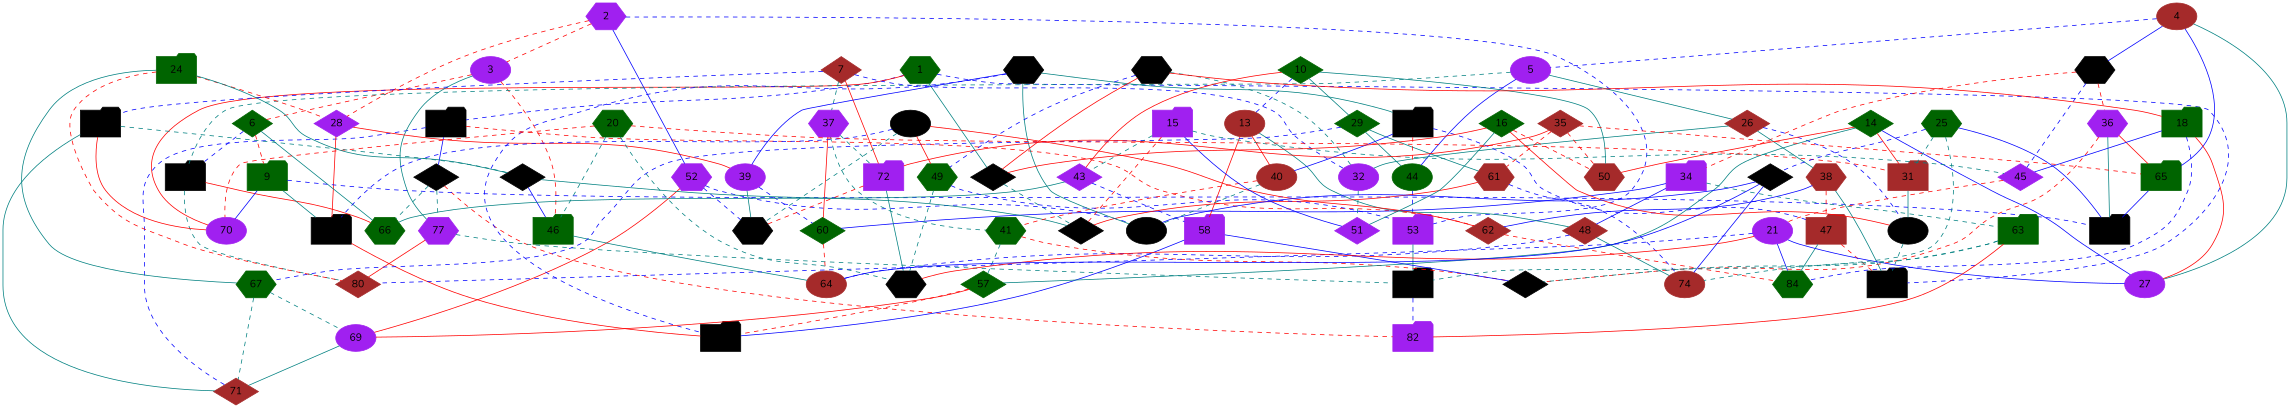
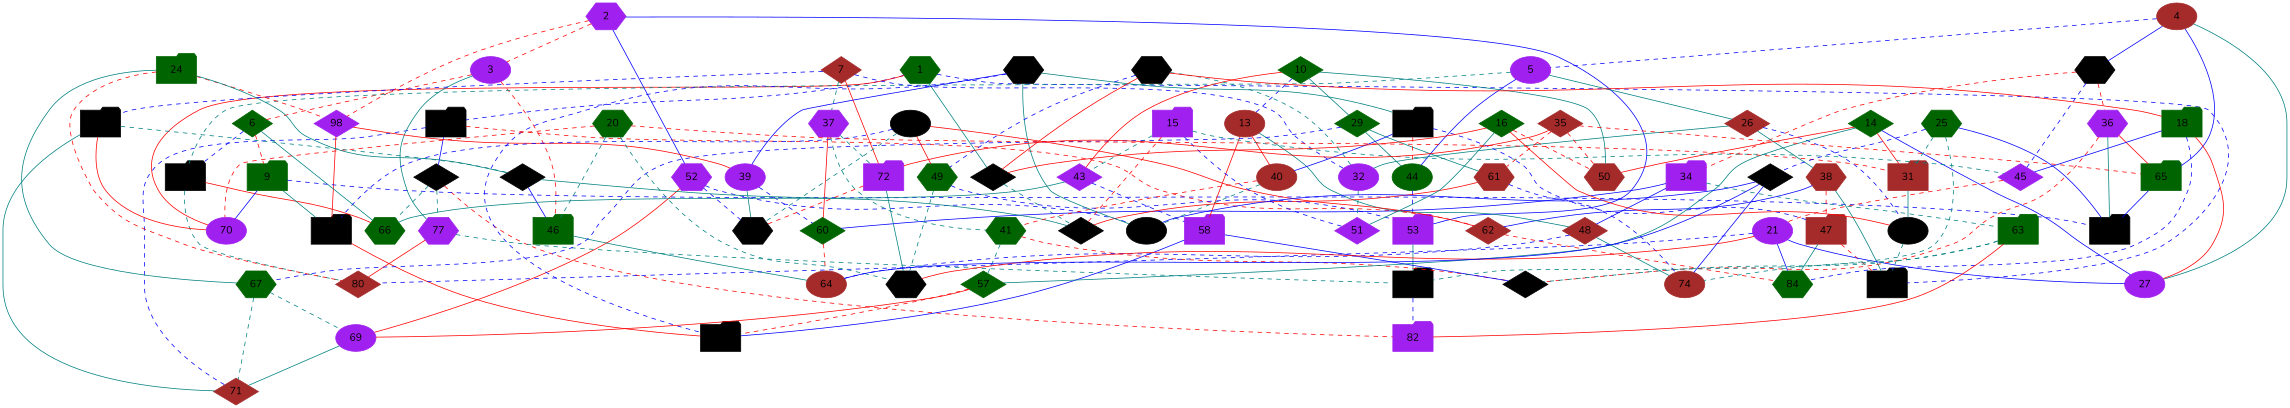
edge "2" -- "53": style dashed -> solid
node "28": label "28" -> "98"
edge "15" -- "51": style solid -> dashed
